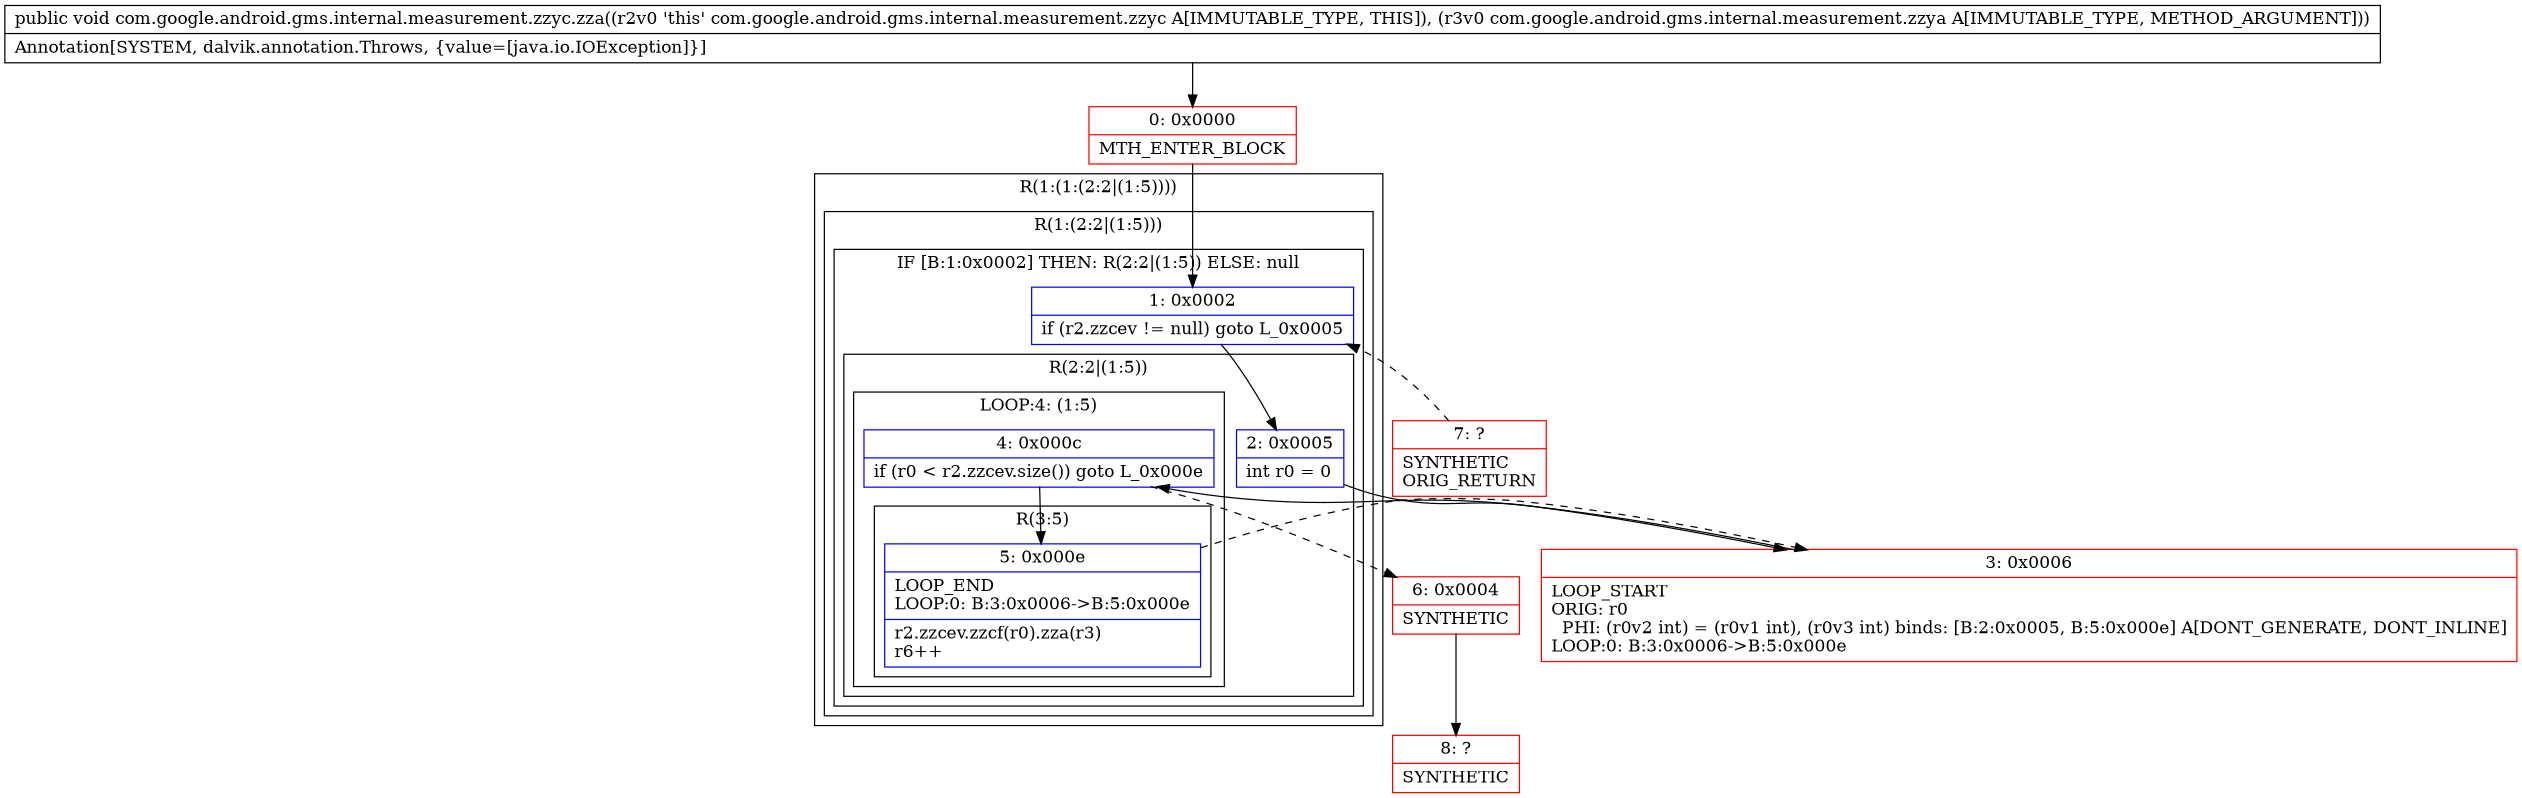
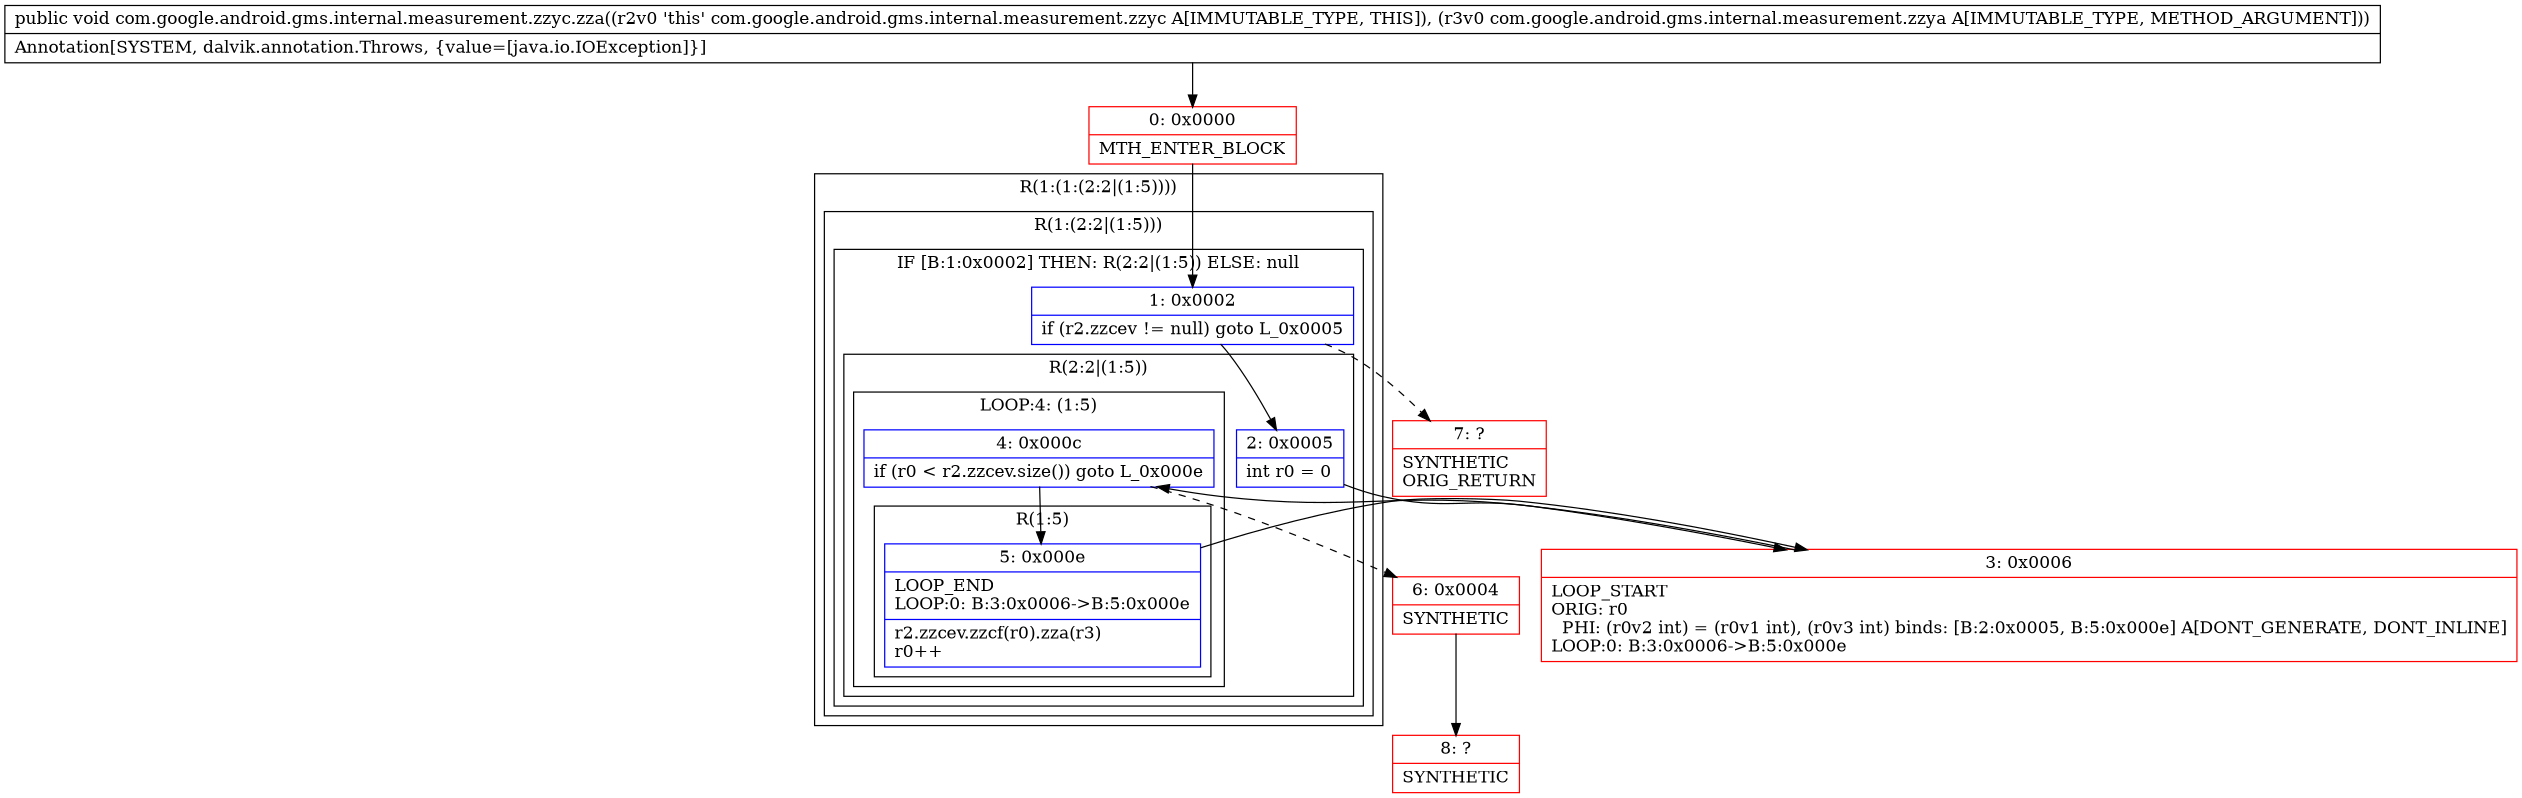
edge "7: ?" -> "1: 0x0002": reversed
edge "5: 0x000e" -> "3: 0x0006": style dashed -> solid
cluster "R(3:5)": label "R(3:5)" -> "R(1:5)"
node "5: 0x000e": text "r6++" -> "r0++"
